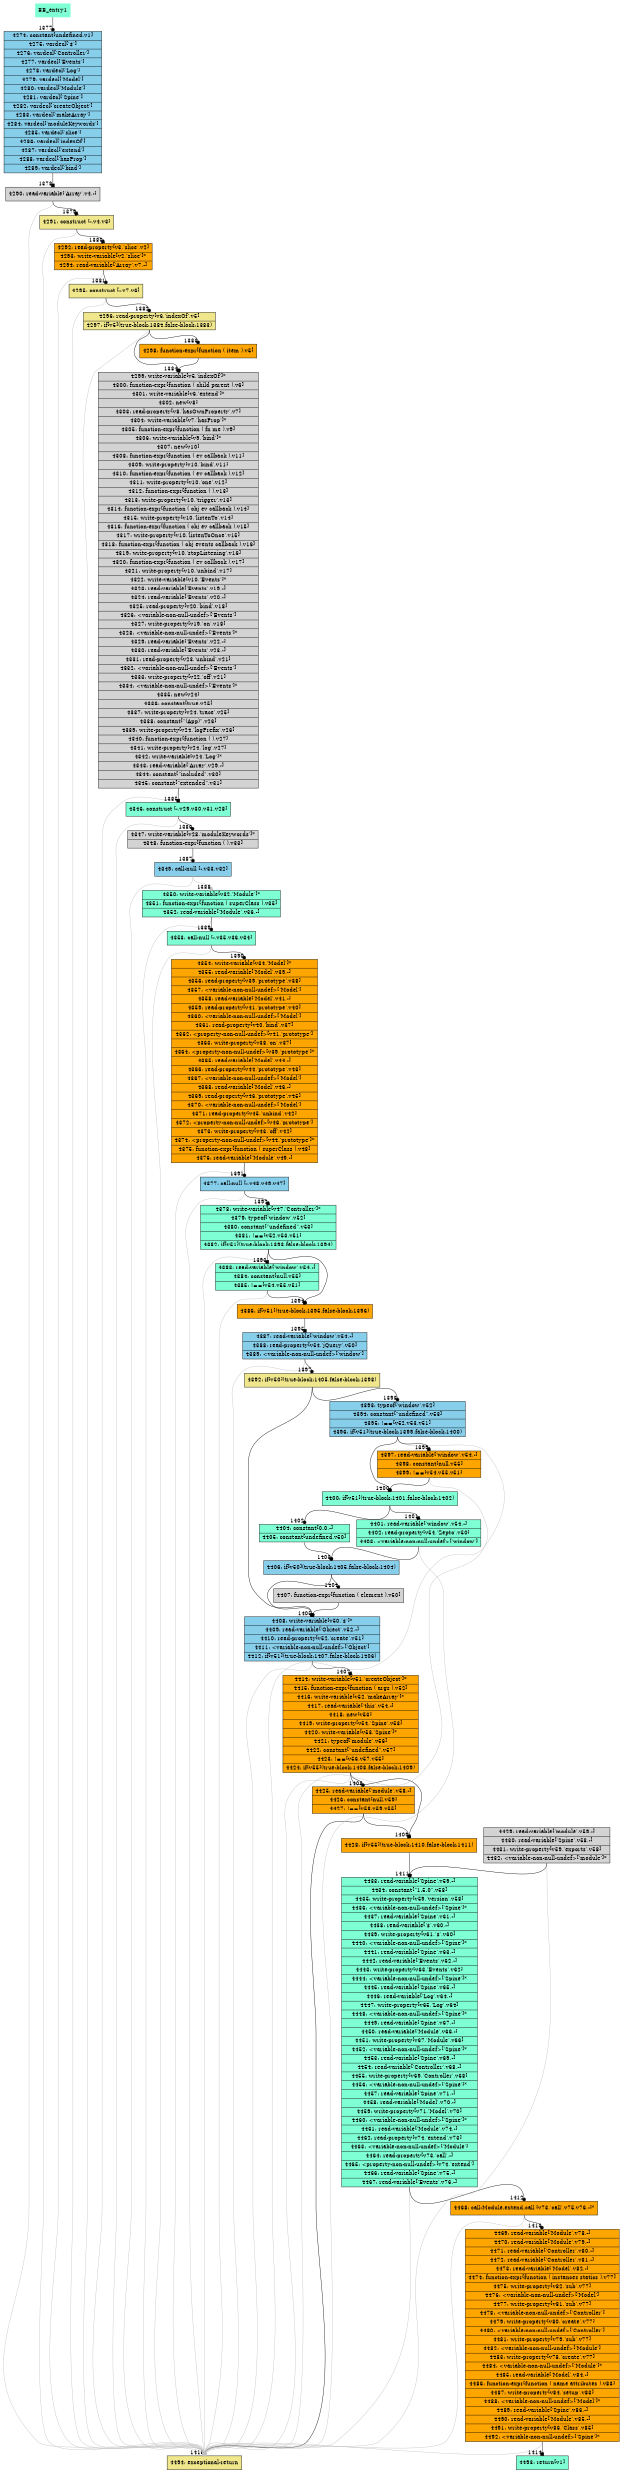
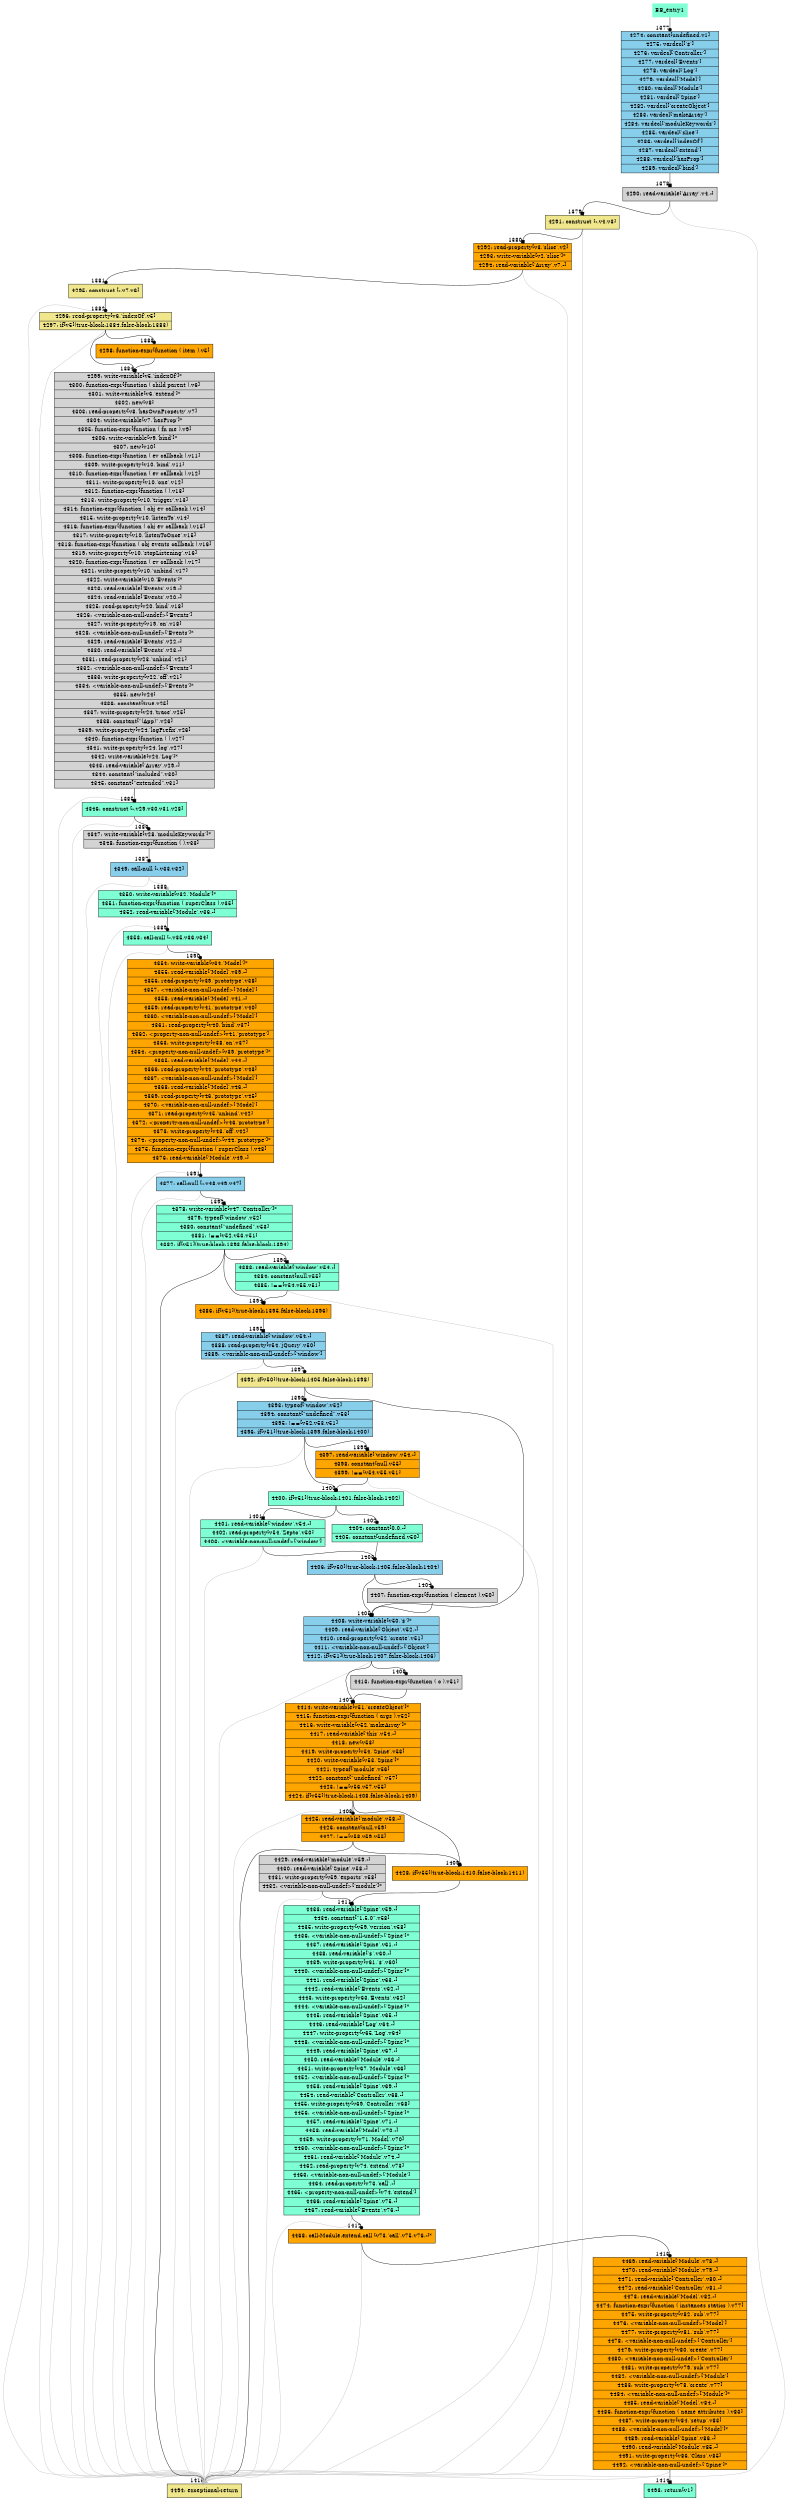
node "4413: function-expr[function ( o ),v51]": added
edge "4378: write-variable[v47,'Controller']*" -> "4494: exceptional-return": color gray -> black
